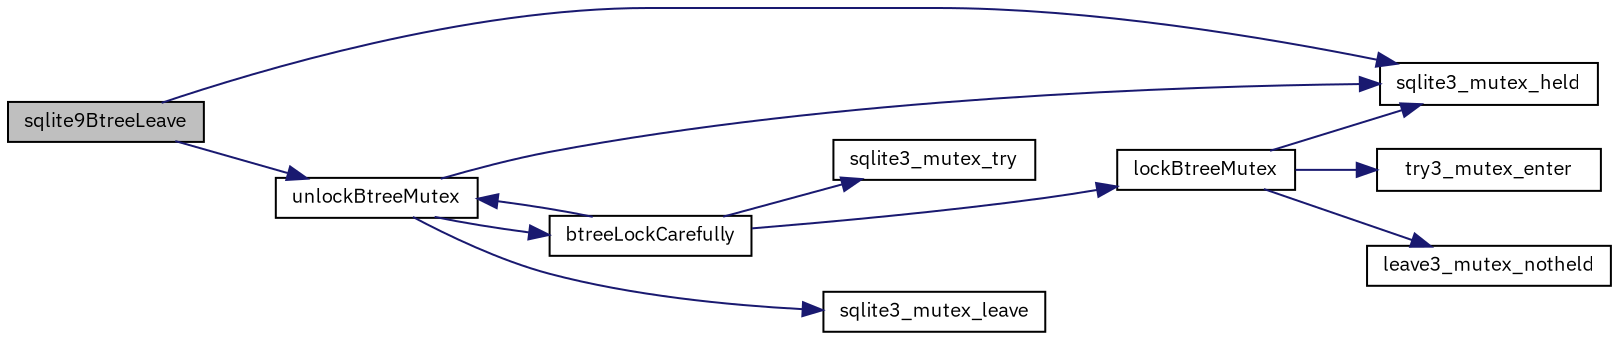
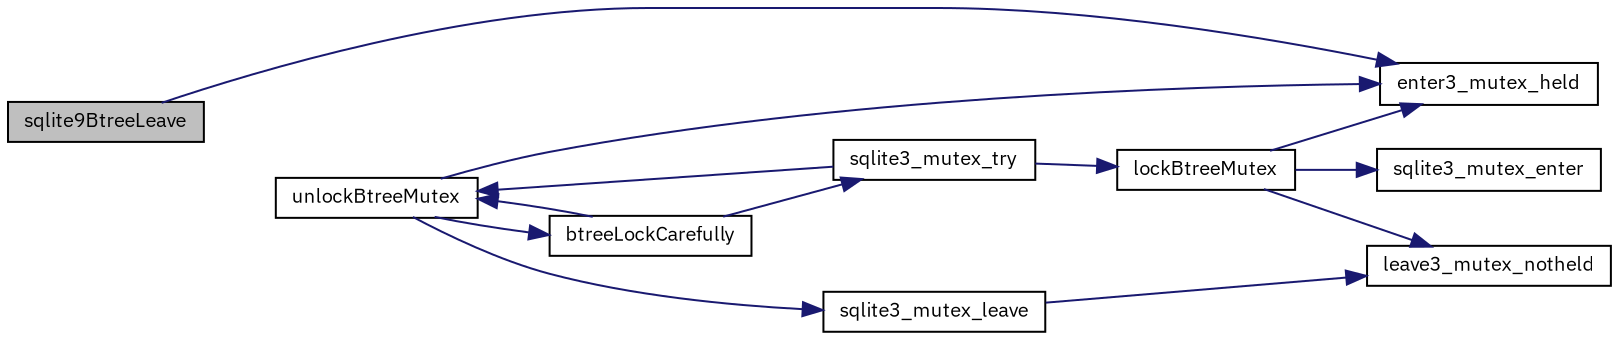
node "sqlite3_mutex_held": label "sqlite3_mutex_held" -> "enter3_mutex_held"
edge "sqlite9BtreeLeave" -> "unlockBtreeMutex": now "sqlite3_mutex_try" -> "unlockBtreeMutex"
node "try3_mutex_enter": label "try3_mutex_enter" -> "sqlite3_mutex_enter"
edge "btreeLockCarefully" -> "lockBtreeMutex": now "sqlite3_mutex_try" -> "lockBtreeMutex"
edge "sqlite3_mutex_leave" -> "leave3_mutex_notheld": added
